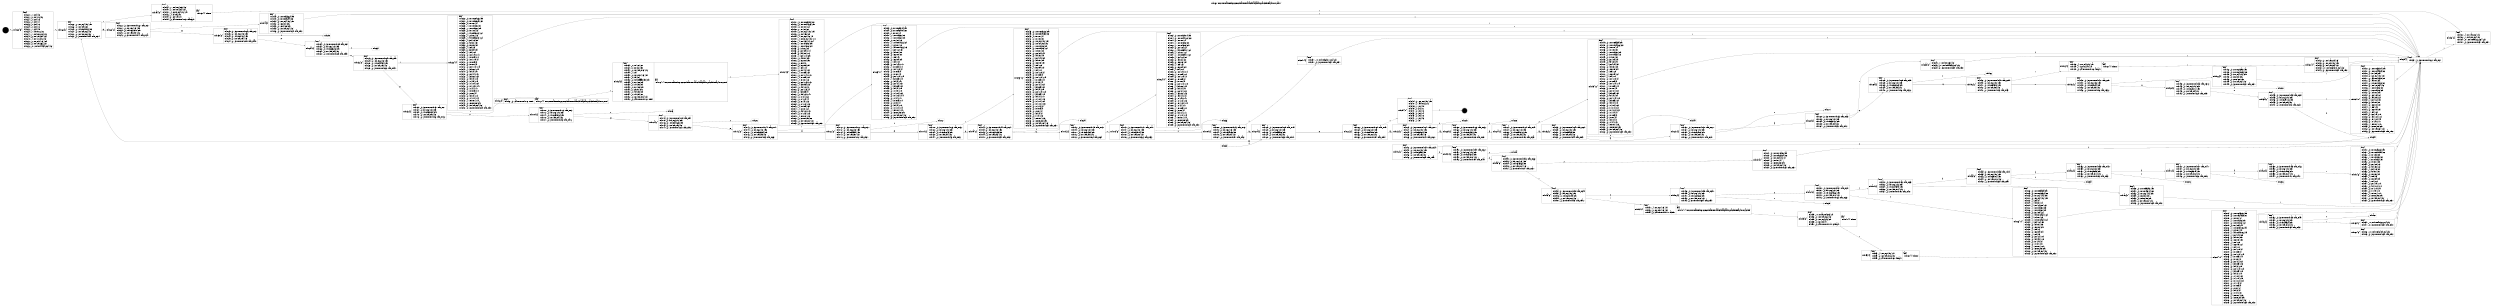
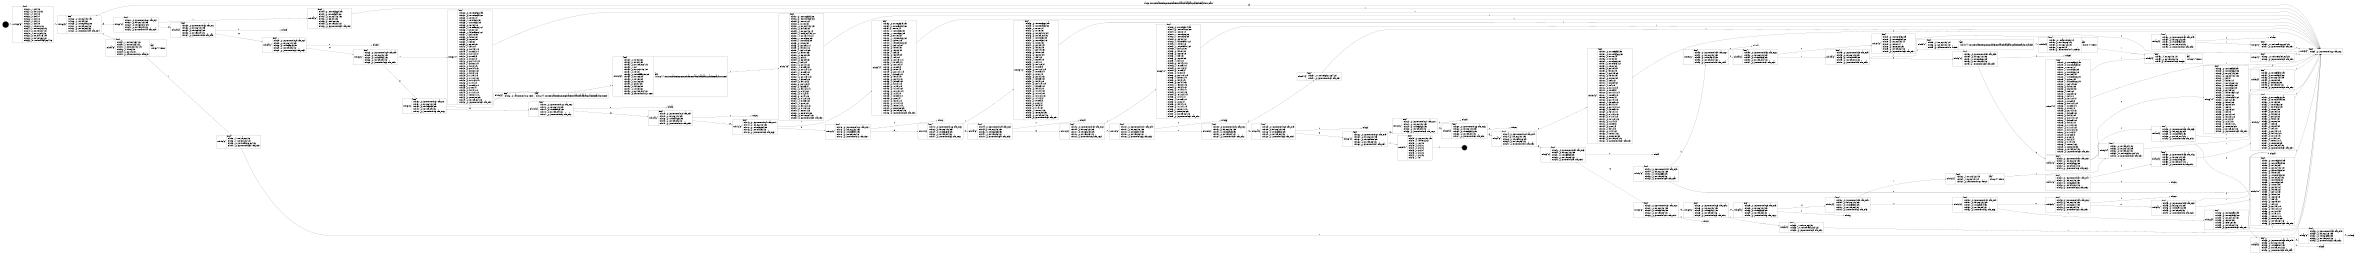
edge "0x4025f7 [5]" -> "0x401bc2 [26]": reversed
edge "0x40233d" -> "0x40180a [28]": reversed
edge "0x401a56 [28]" -> "0x401a72 [28]": removed, label "3"
edge "0x401ff5 [15]" -> "0x402004 [147]": reversed
